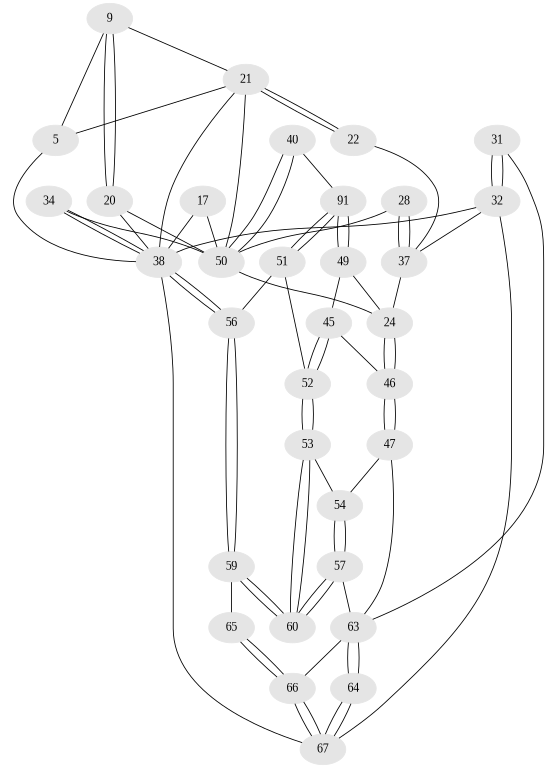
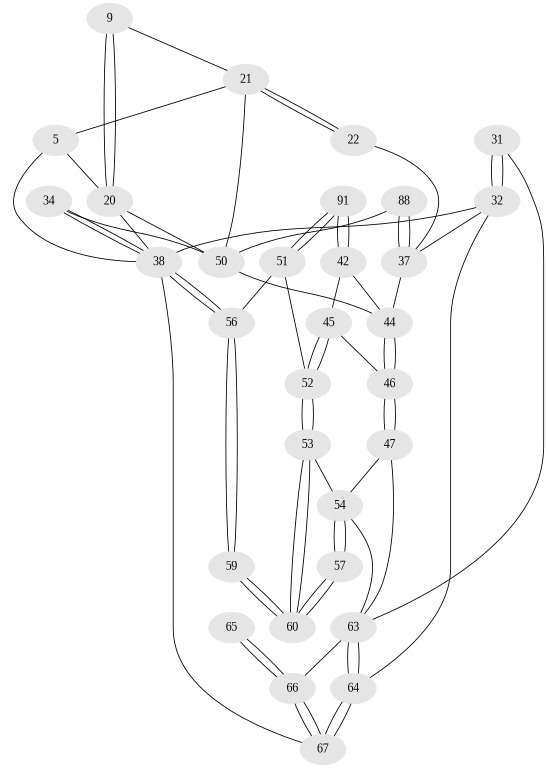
edge "9" -- "5": now "20" -- "5"
node "40": removed
edge "21" -- "38": removed
node "17": removed
node "28": label "28" -> "88"
node "49": label "49" -> "42"
node "24": label "24" -> "44"
edge "32" -- "67": now "32" -- "64"
edge "59" -- "65": removed
edge "57" -- "63": now "54" -- "63"
